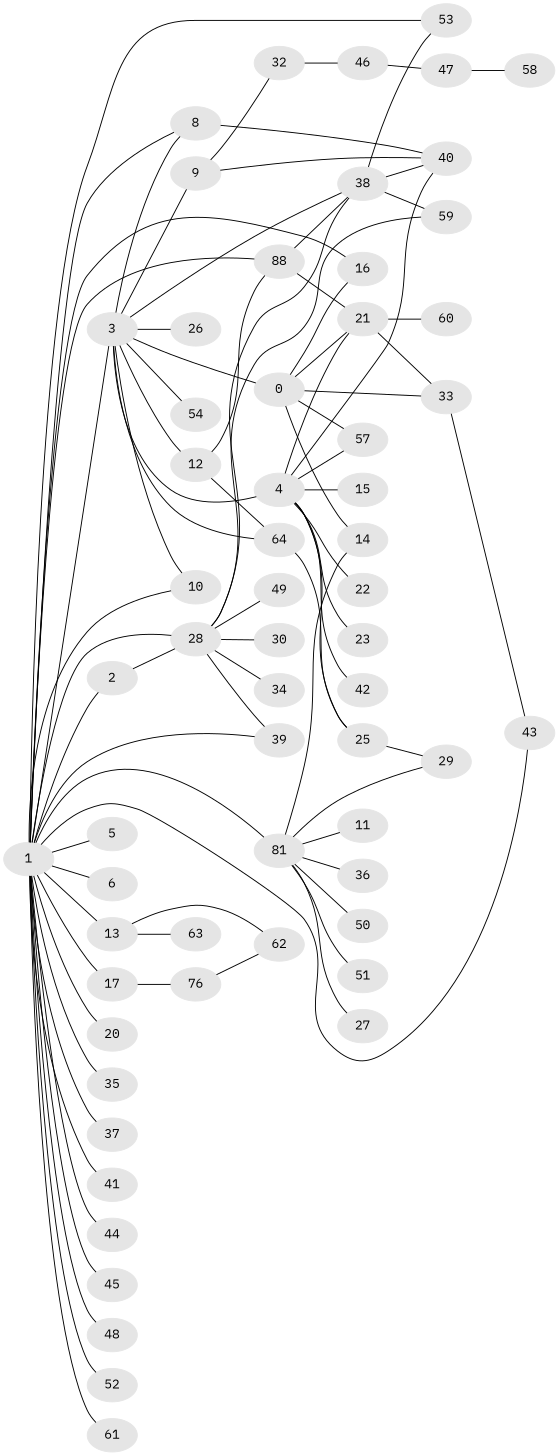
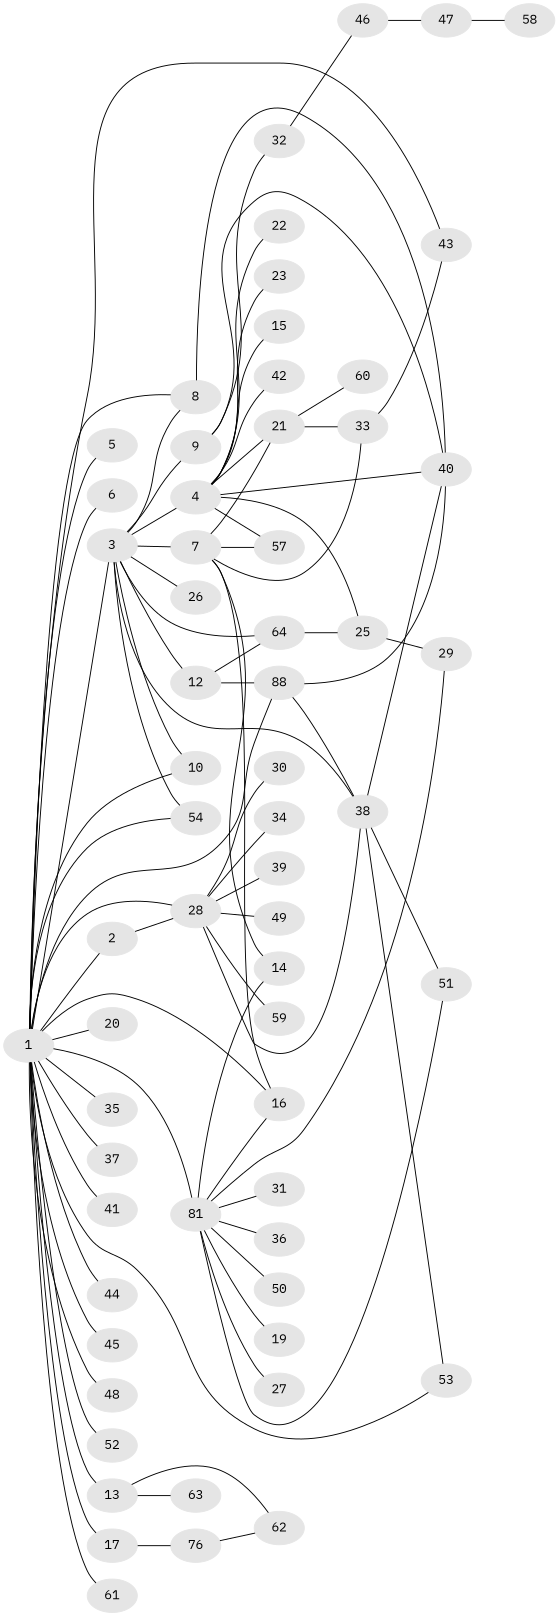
edge "38" -- "59": now "38" -- "51"
edge "88" -- "21": now "88" -- "40"
node "0": label "0" -> "7"
edge "39" -- "1": now "54" -- "1"
node "11": label "11" -> "31"
edge "16" -- "81": added
node "19": added
